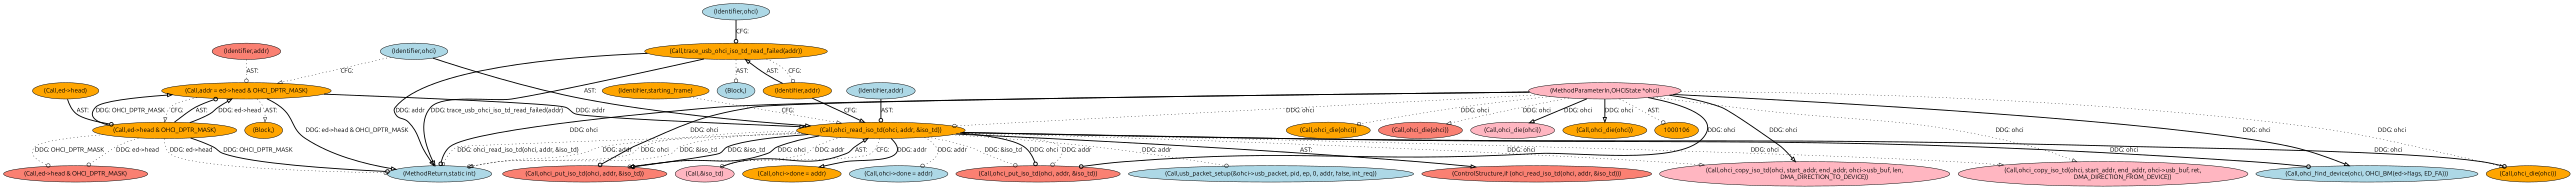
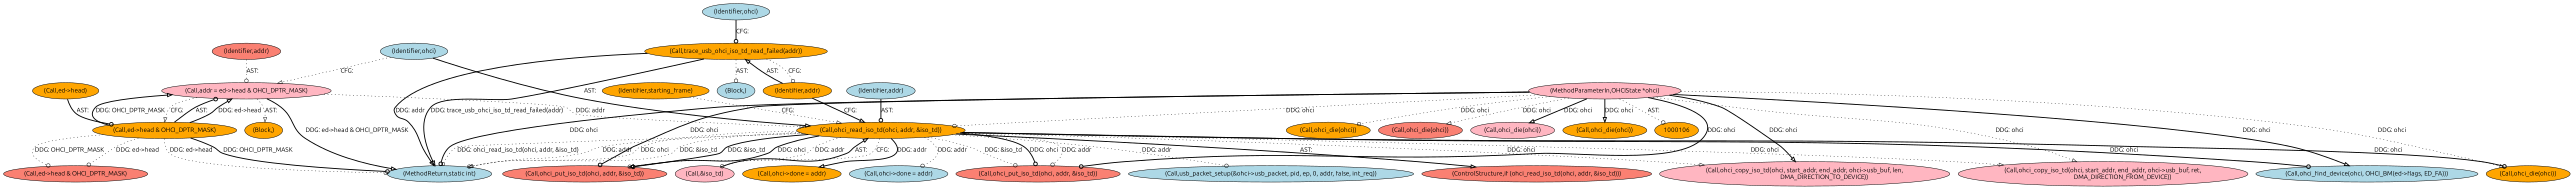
node "(Call,addr = ed->head & OHCI_DPTR_MASK)": fillcolor orange -> lightpink
edge "(Call,addr = ed->head & OHCI_DPTR_MASK)" -> "(Call,ohci_read_iso_td(ohci, addr, &iso_td))": style bold -> dotted
